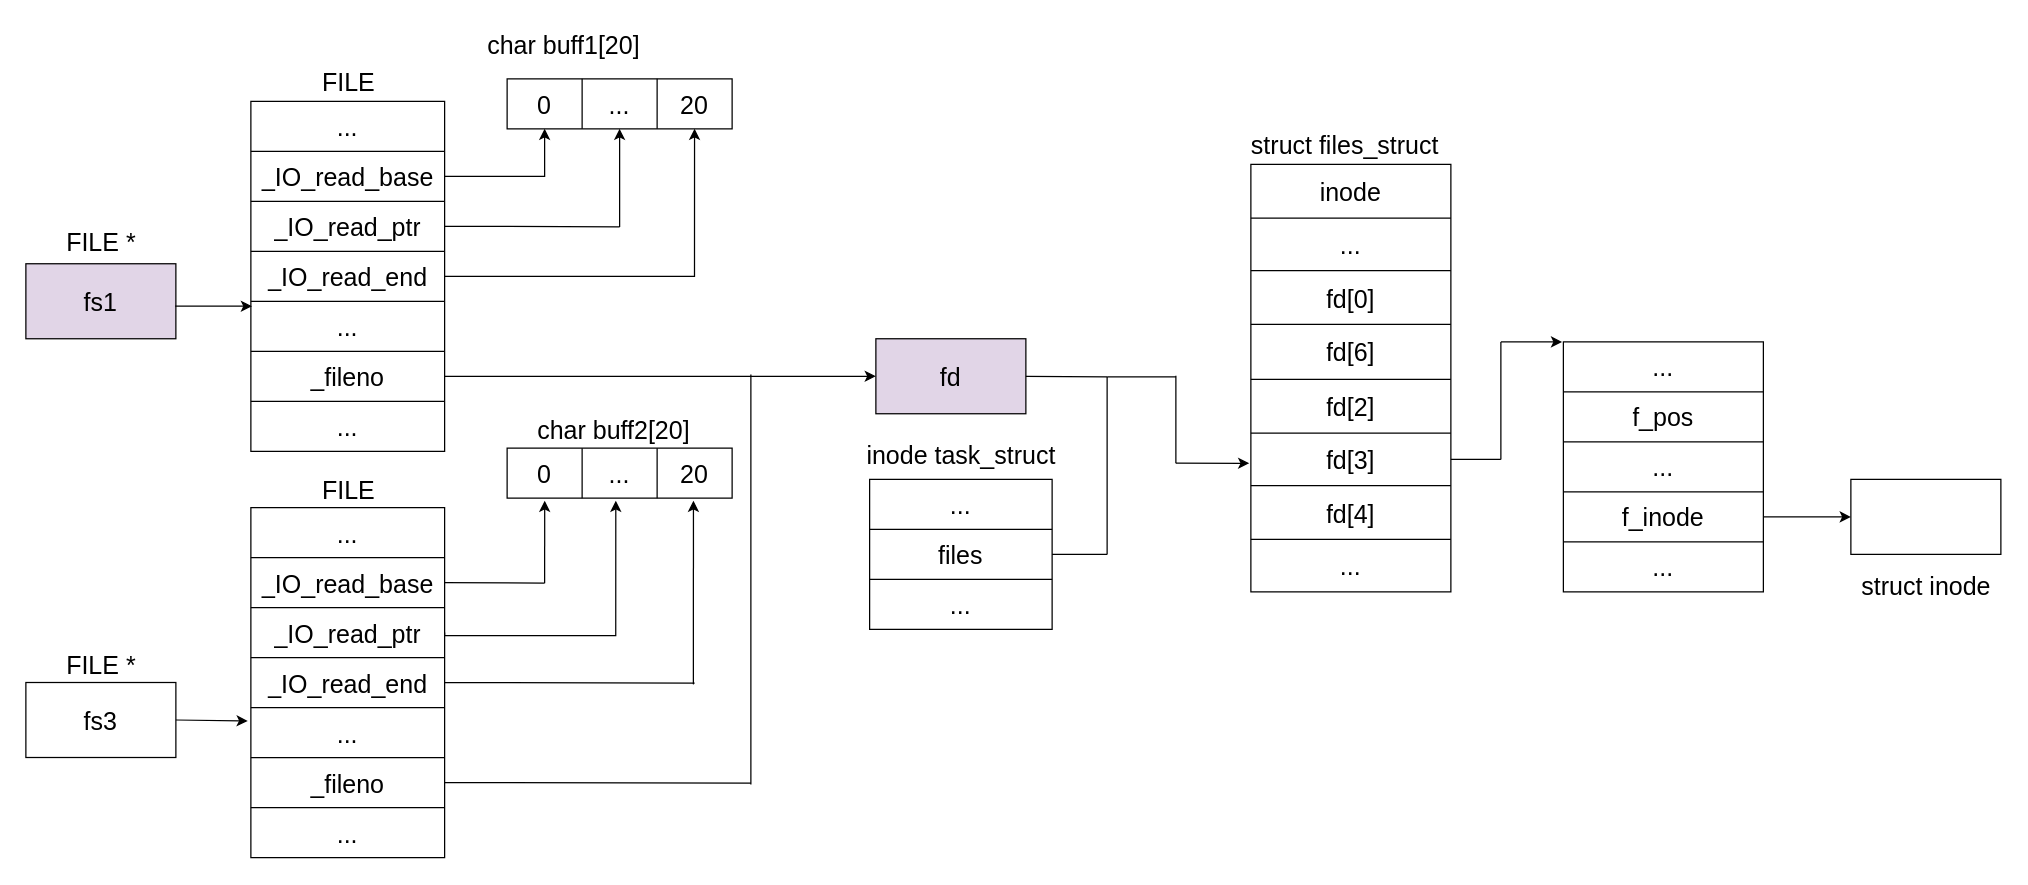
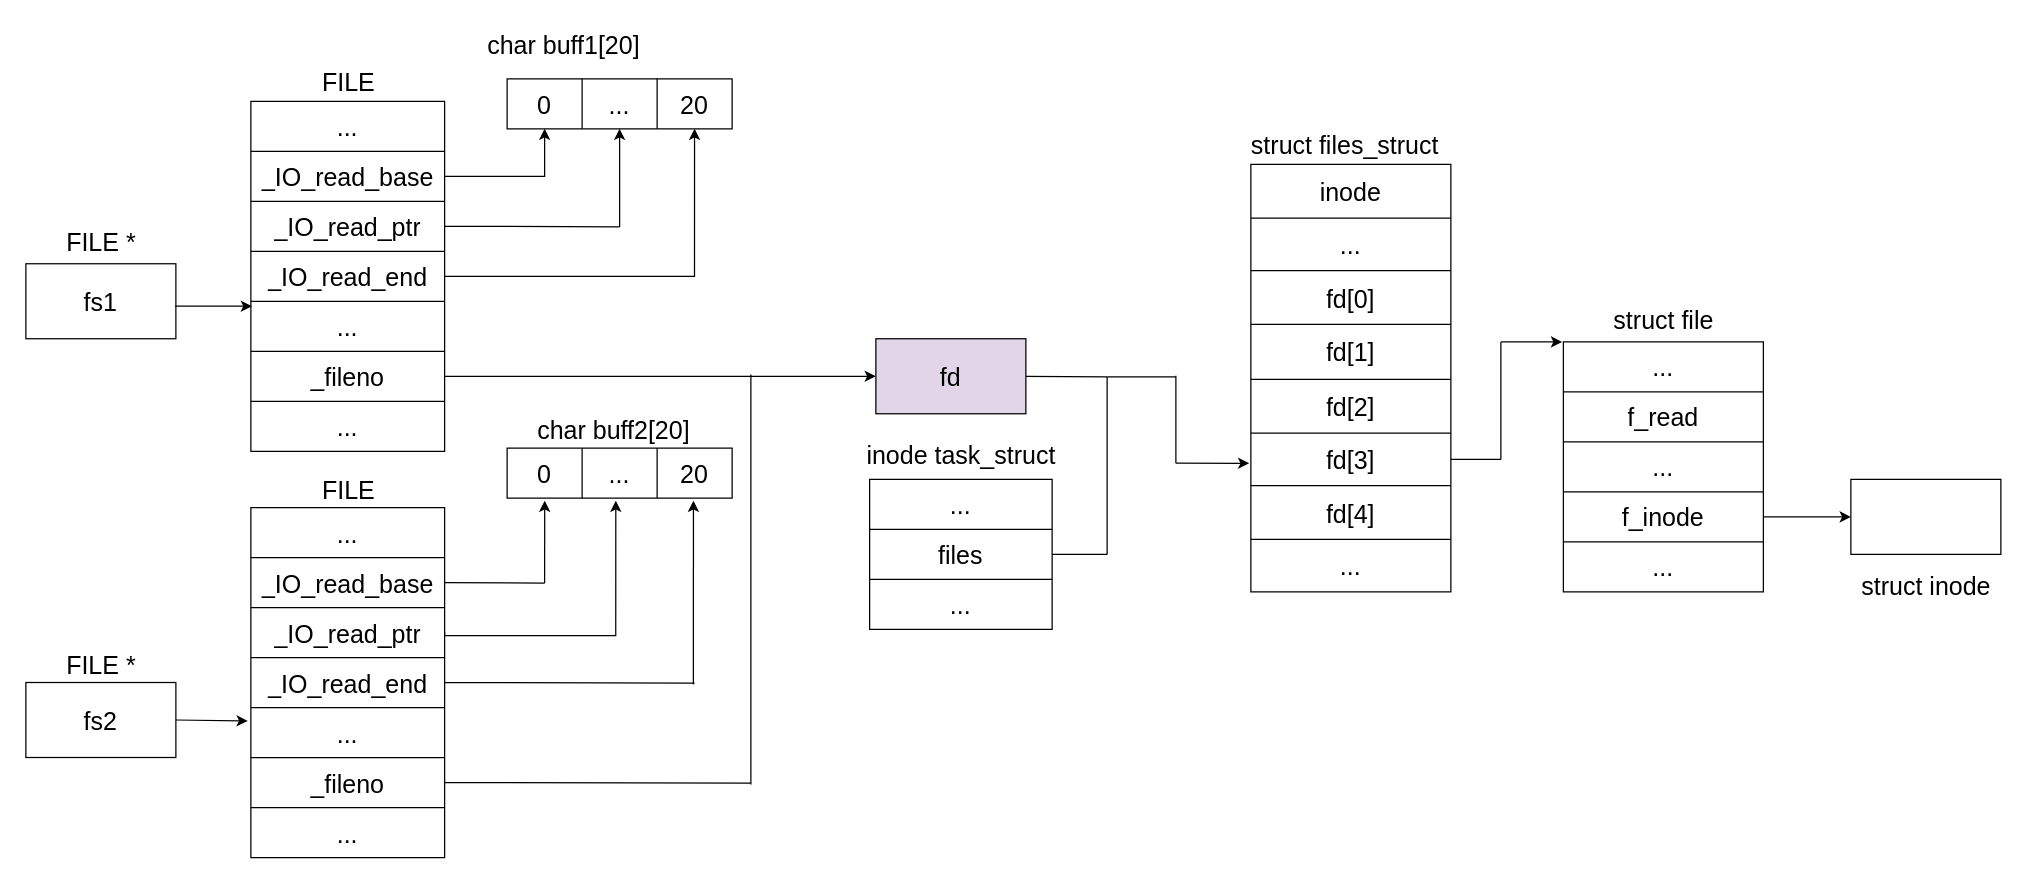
node "fs1": fillcolor #e1d5e7 -> #ffffff
node "struct file": added
node "fd[6]": label "fd[6]" -> "fd[1]"
node "f_pos": label "f_pos" -> "f_read"
node "fs3": label "fs3" -> "fs2"
